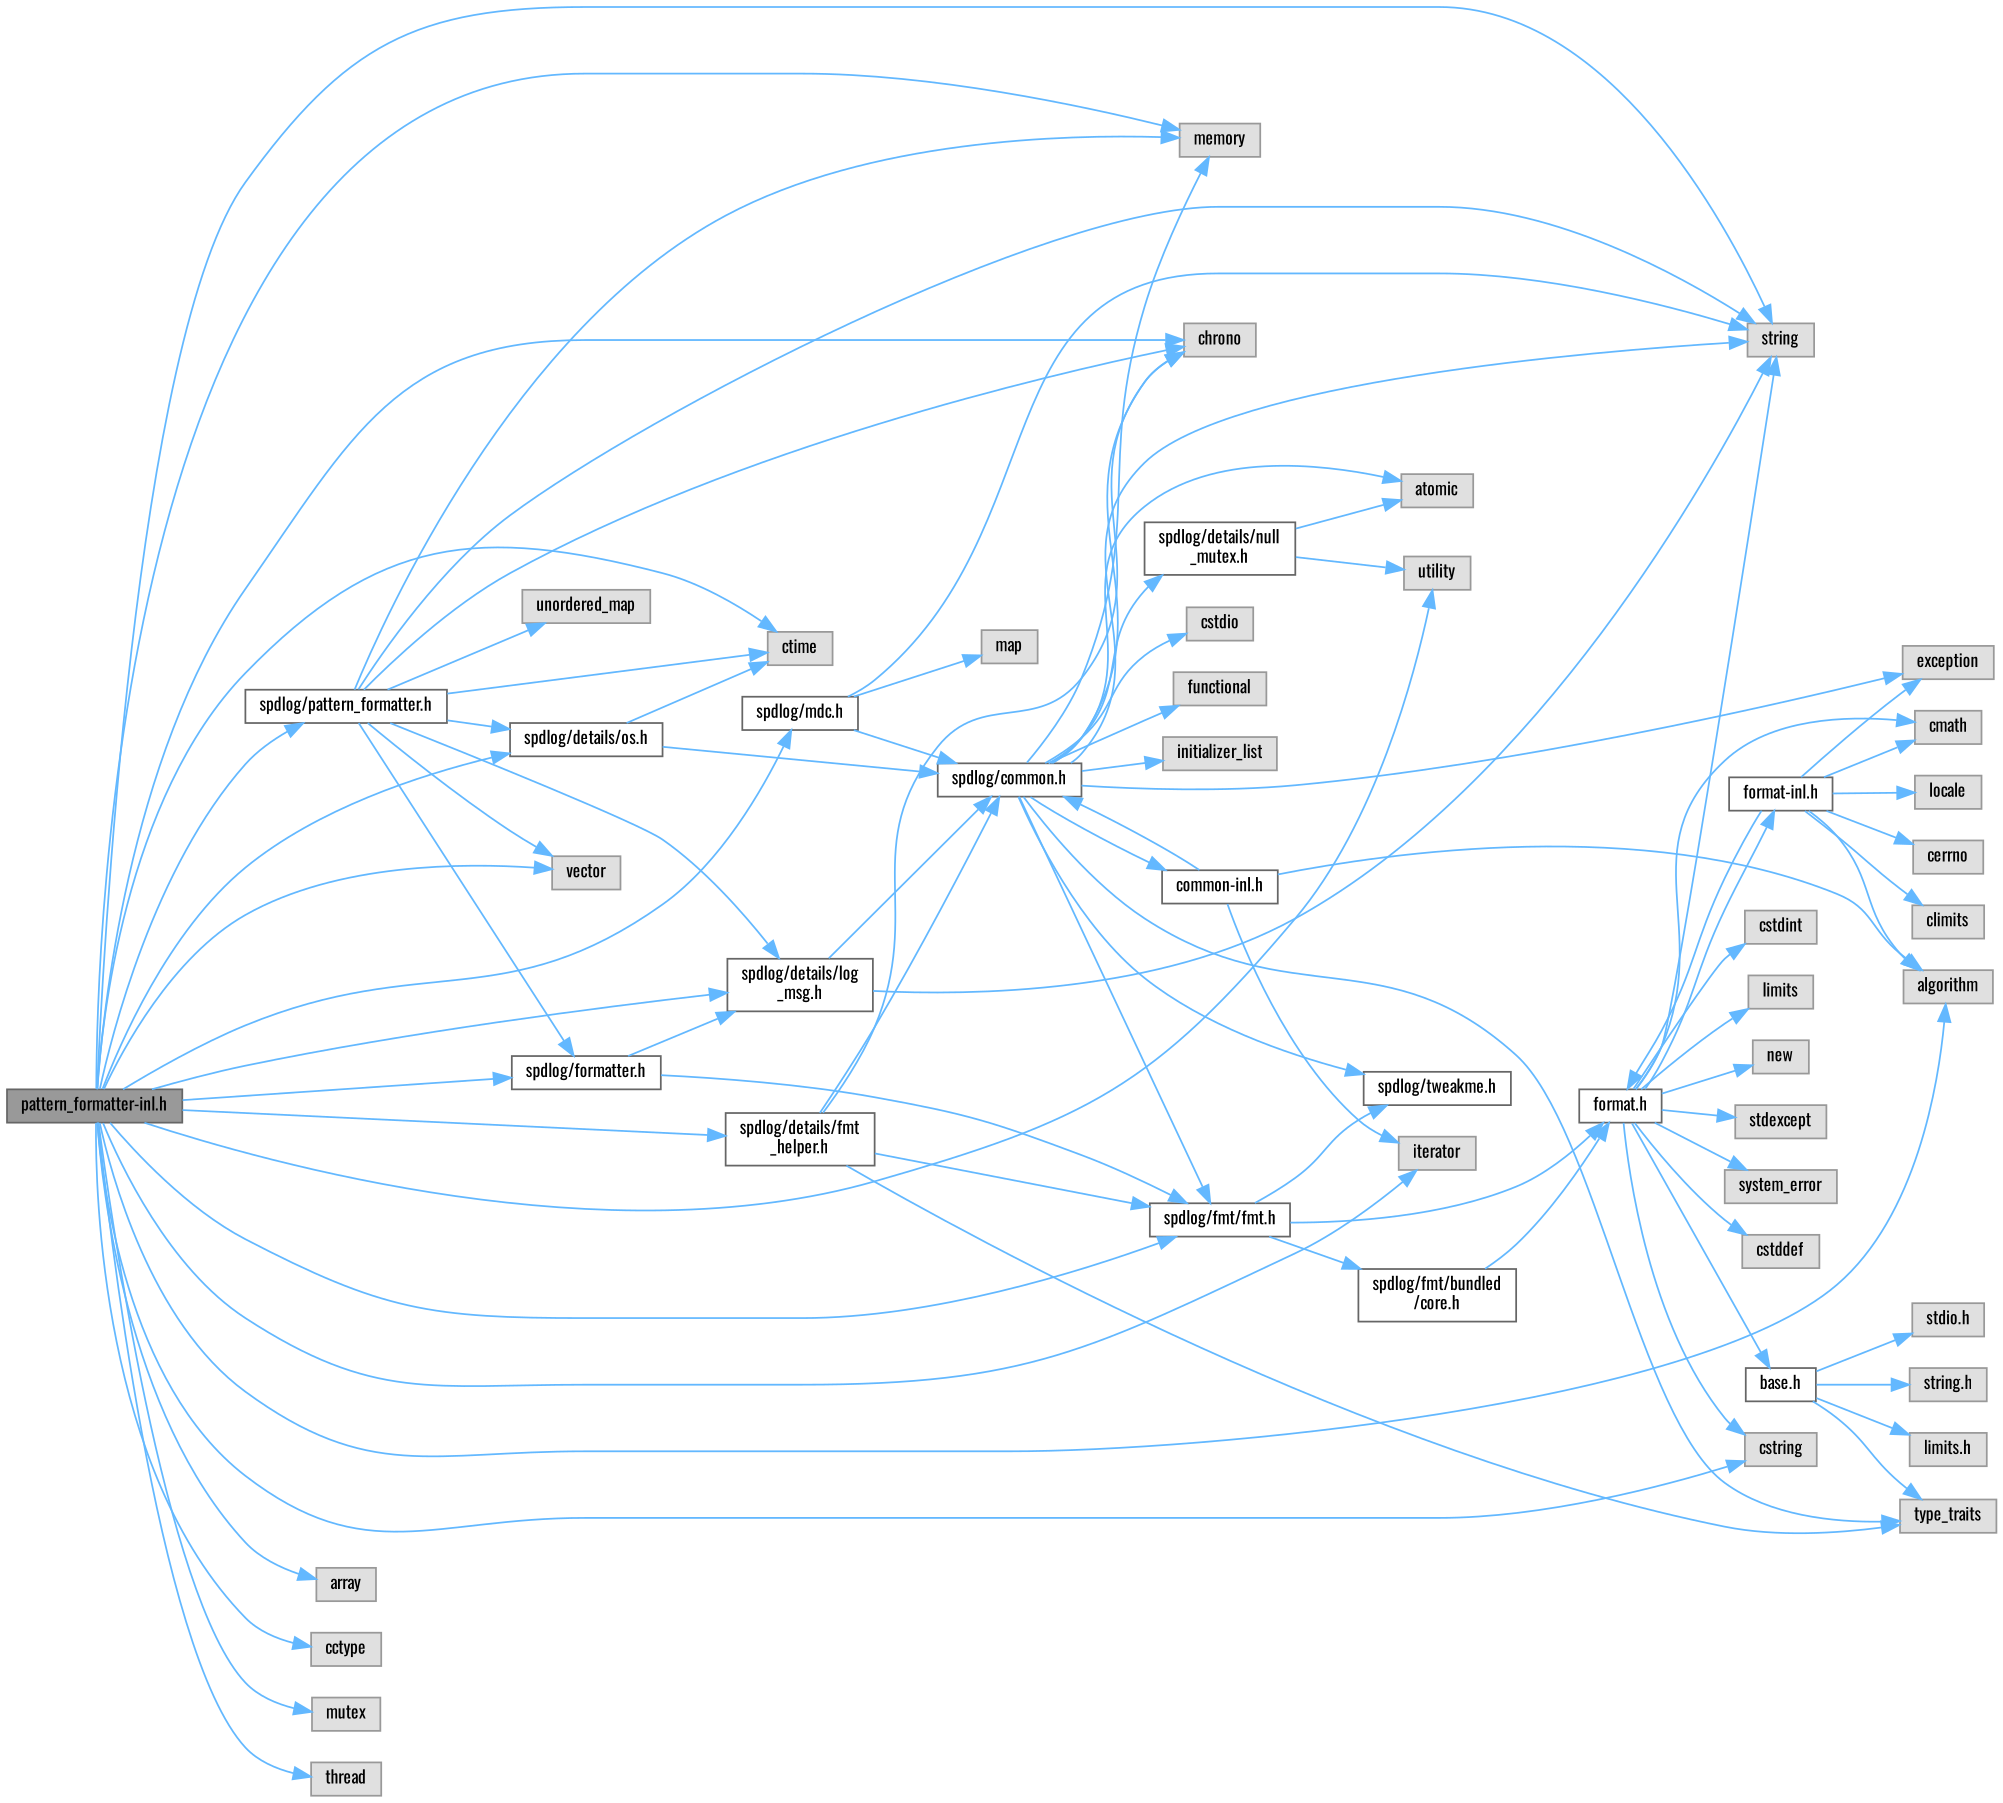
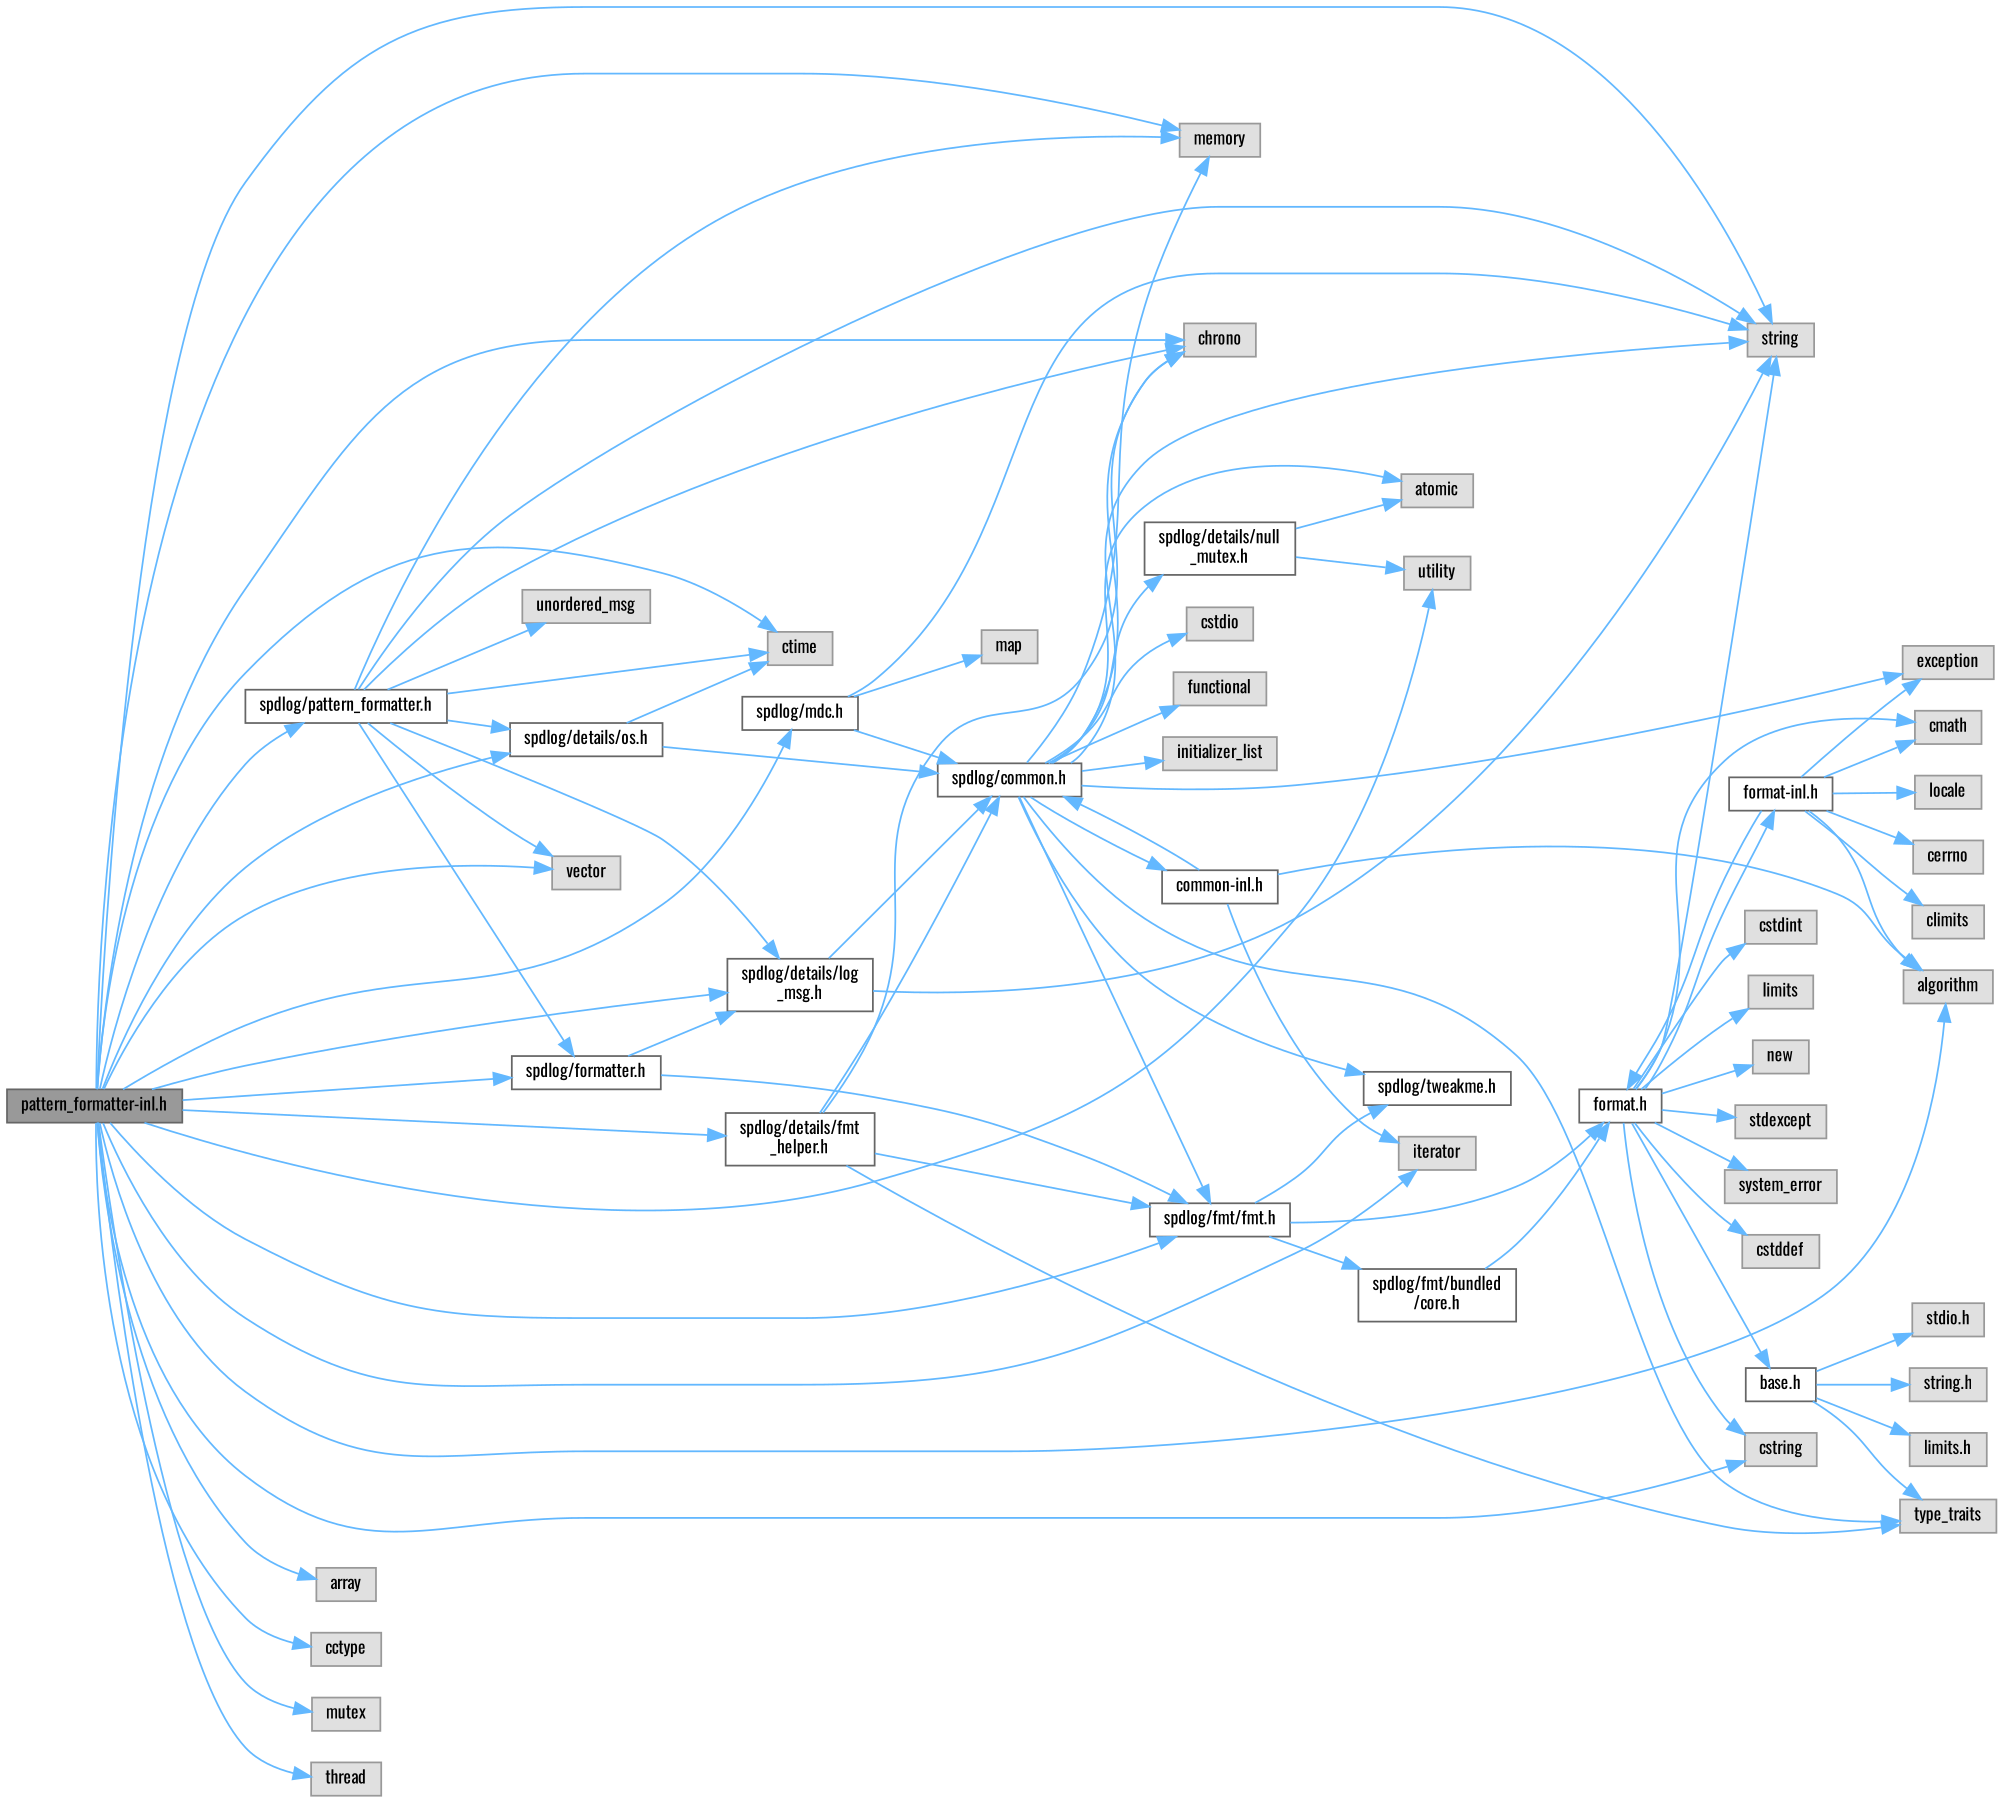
node "unordered_map": label "unordered_map" -> "unordered_msg"
